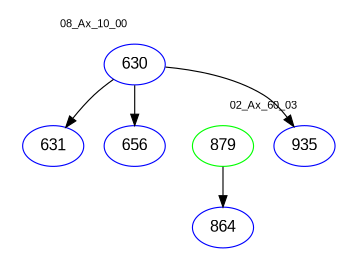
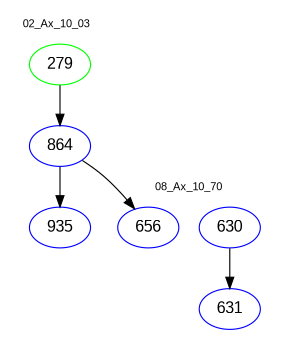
cluster "08_Ax_10_00": label "08_Ax_10_00" -> "08_Ax_10_70"
edge "630" -> "935": now "864" -> "935"
edge "630" -> "656": now "864" -> "656"
cluster "02_Ax_60_03": label "02_Ax_60_03" -> "02_Ax_10_03"
node "879": label "879" -> "279"
